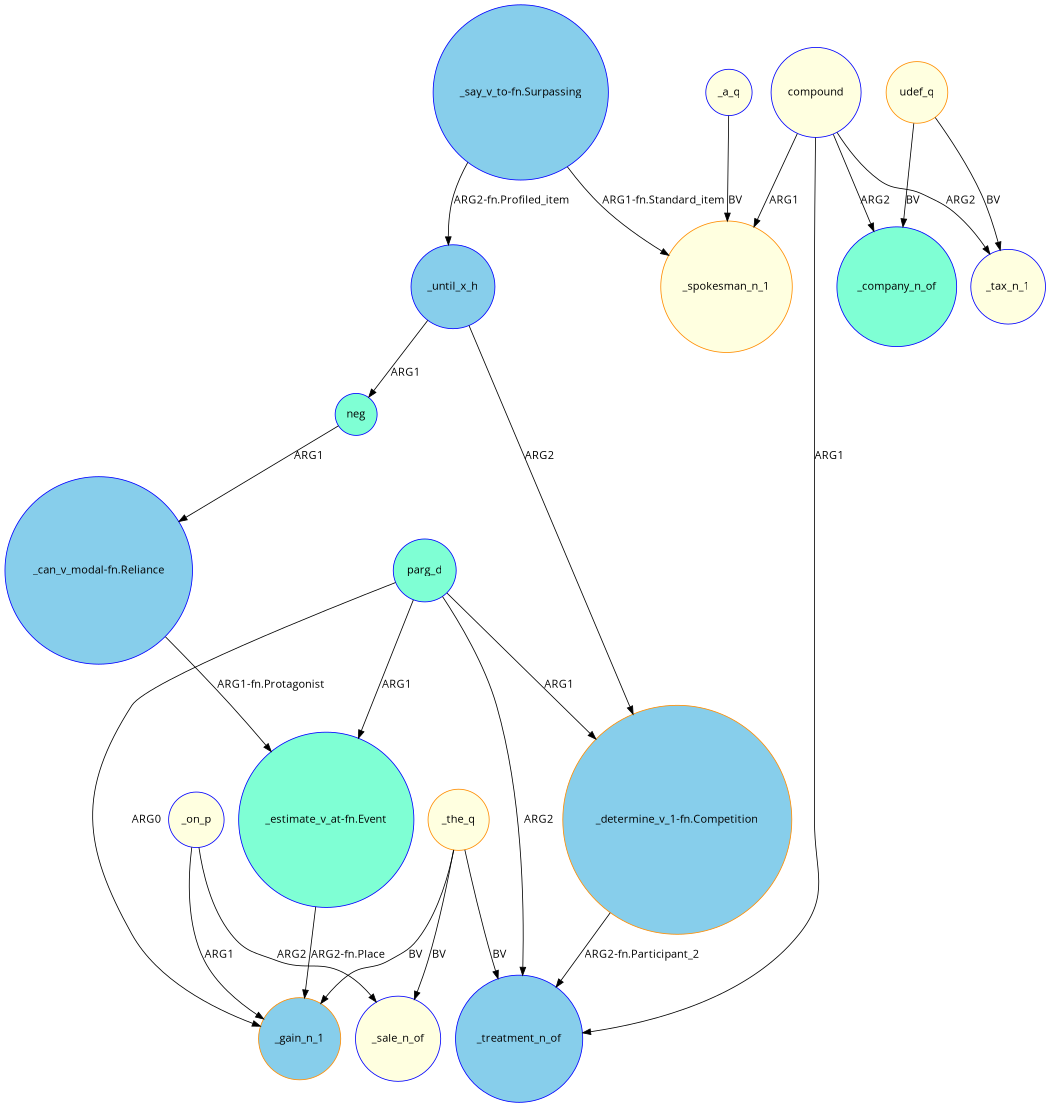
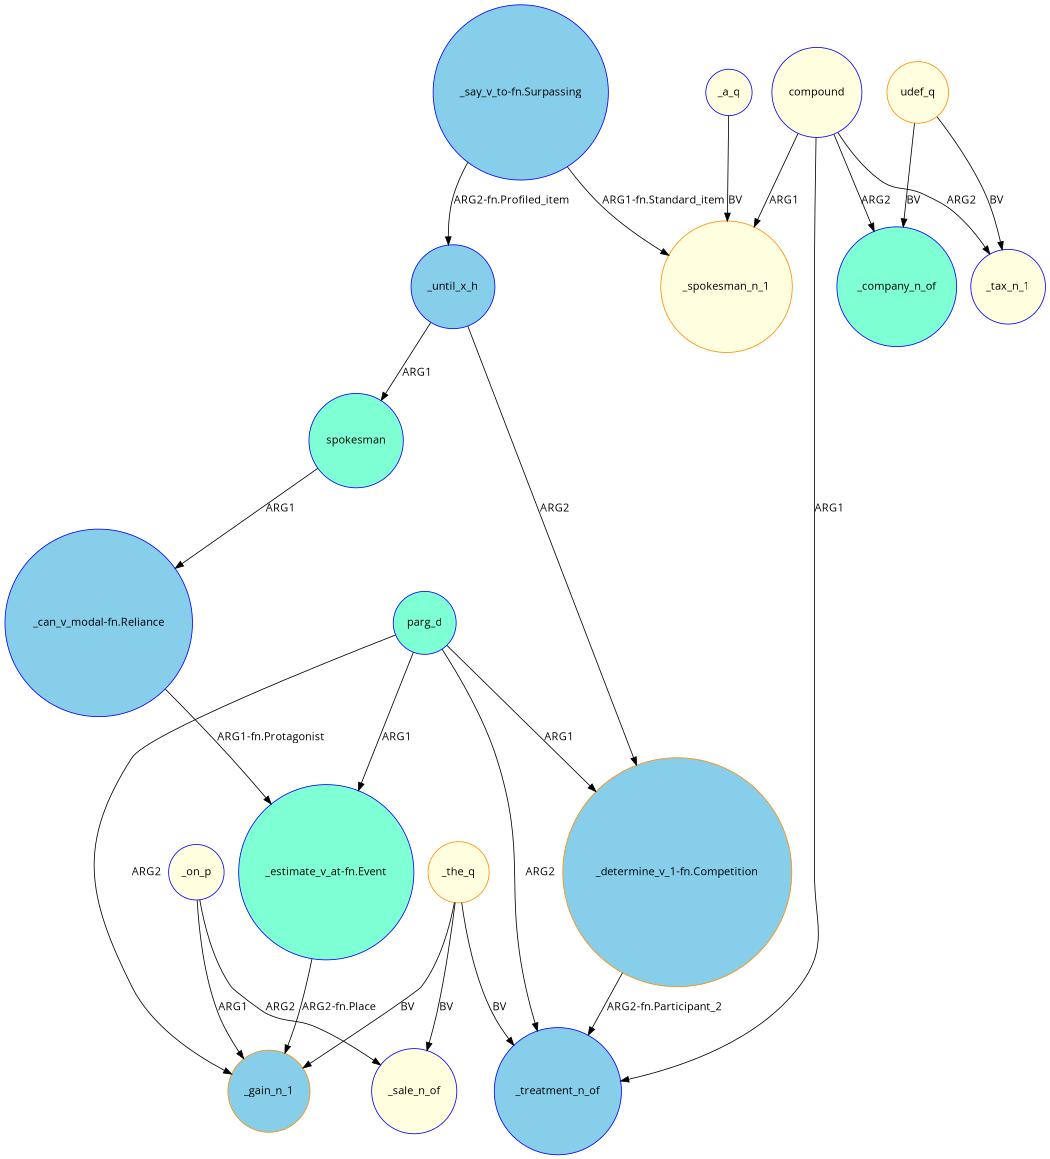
node "neg": label "neg" -> "spokesman"
edge "parg_d" -> "_gain_n_1": label "ARG0" -> "ARG2"
